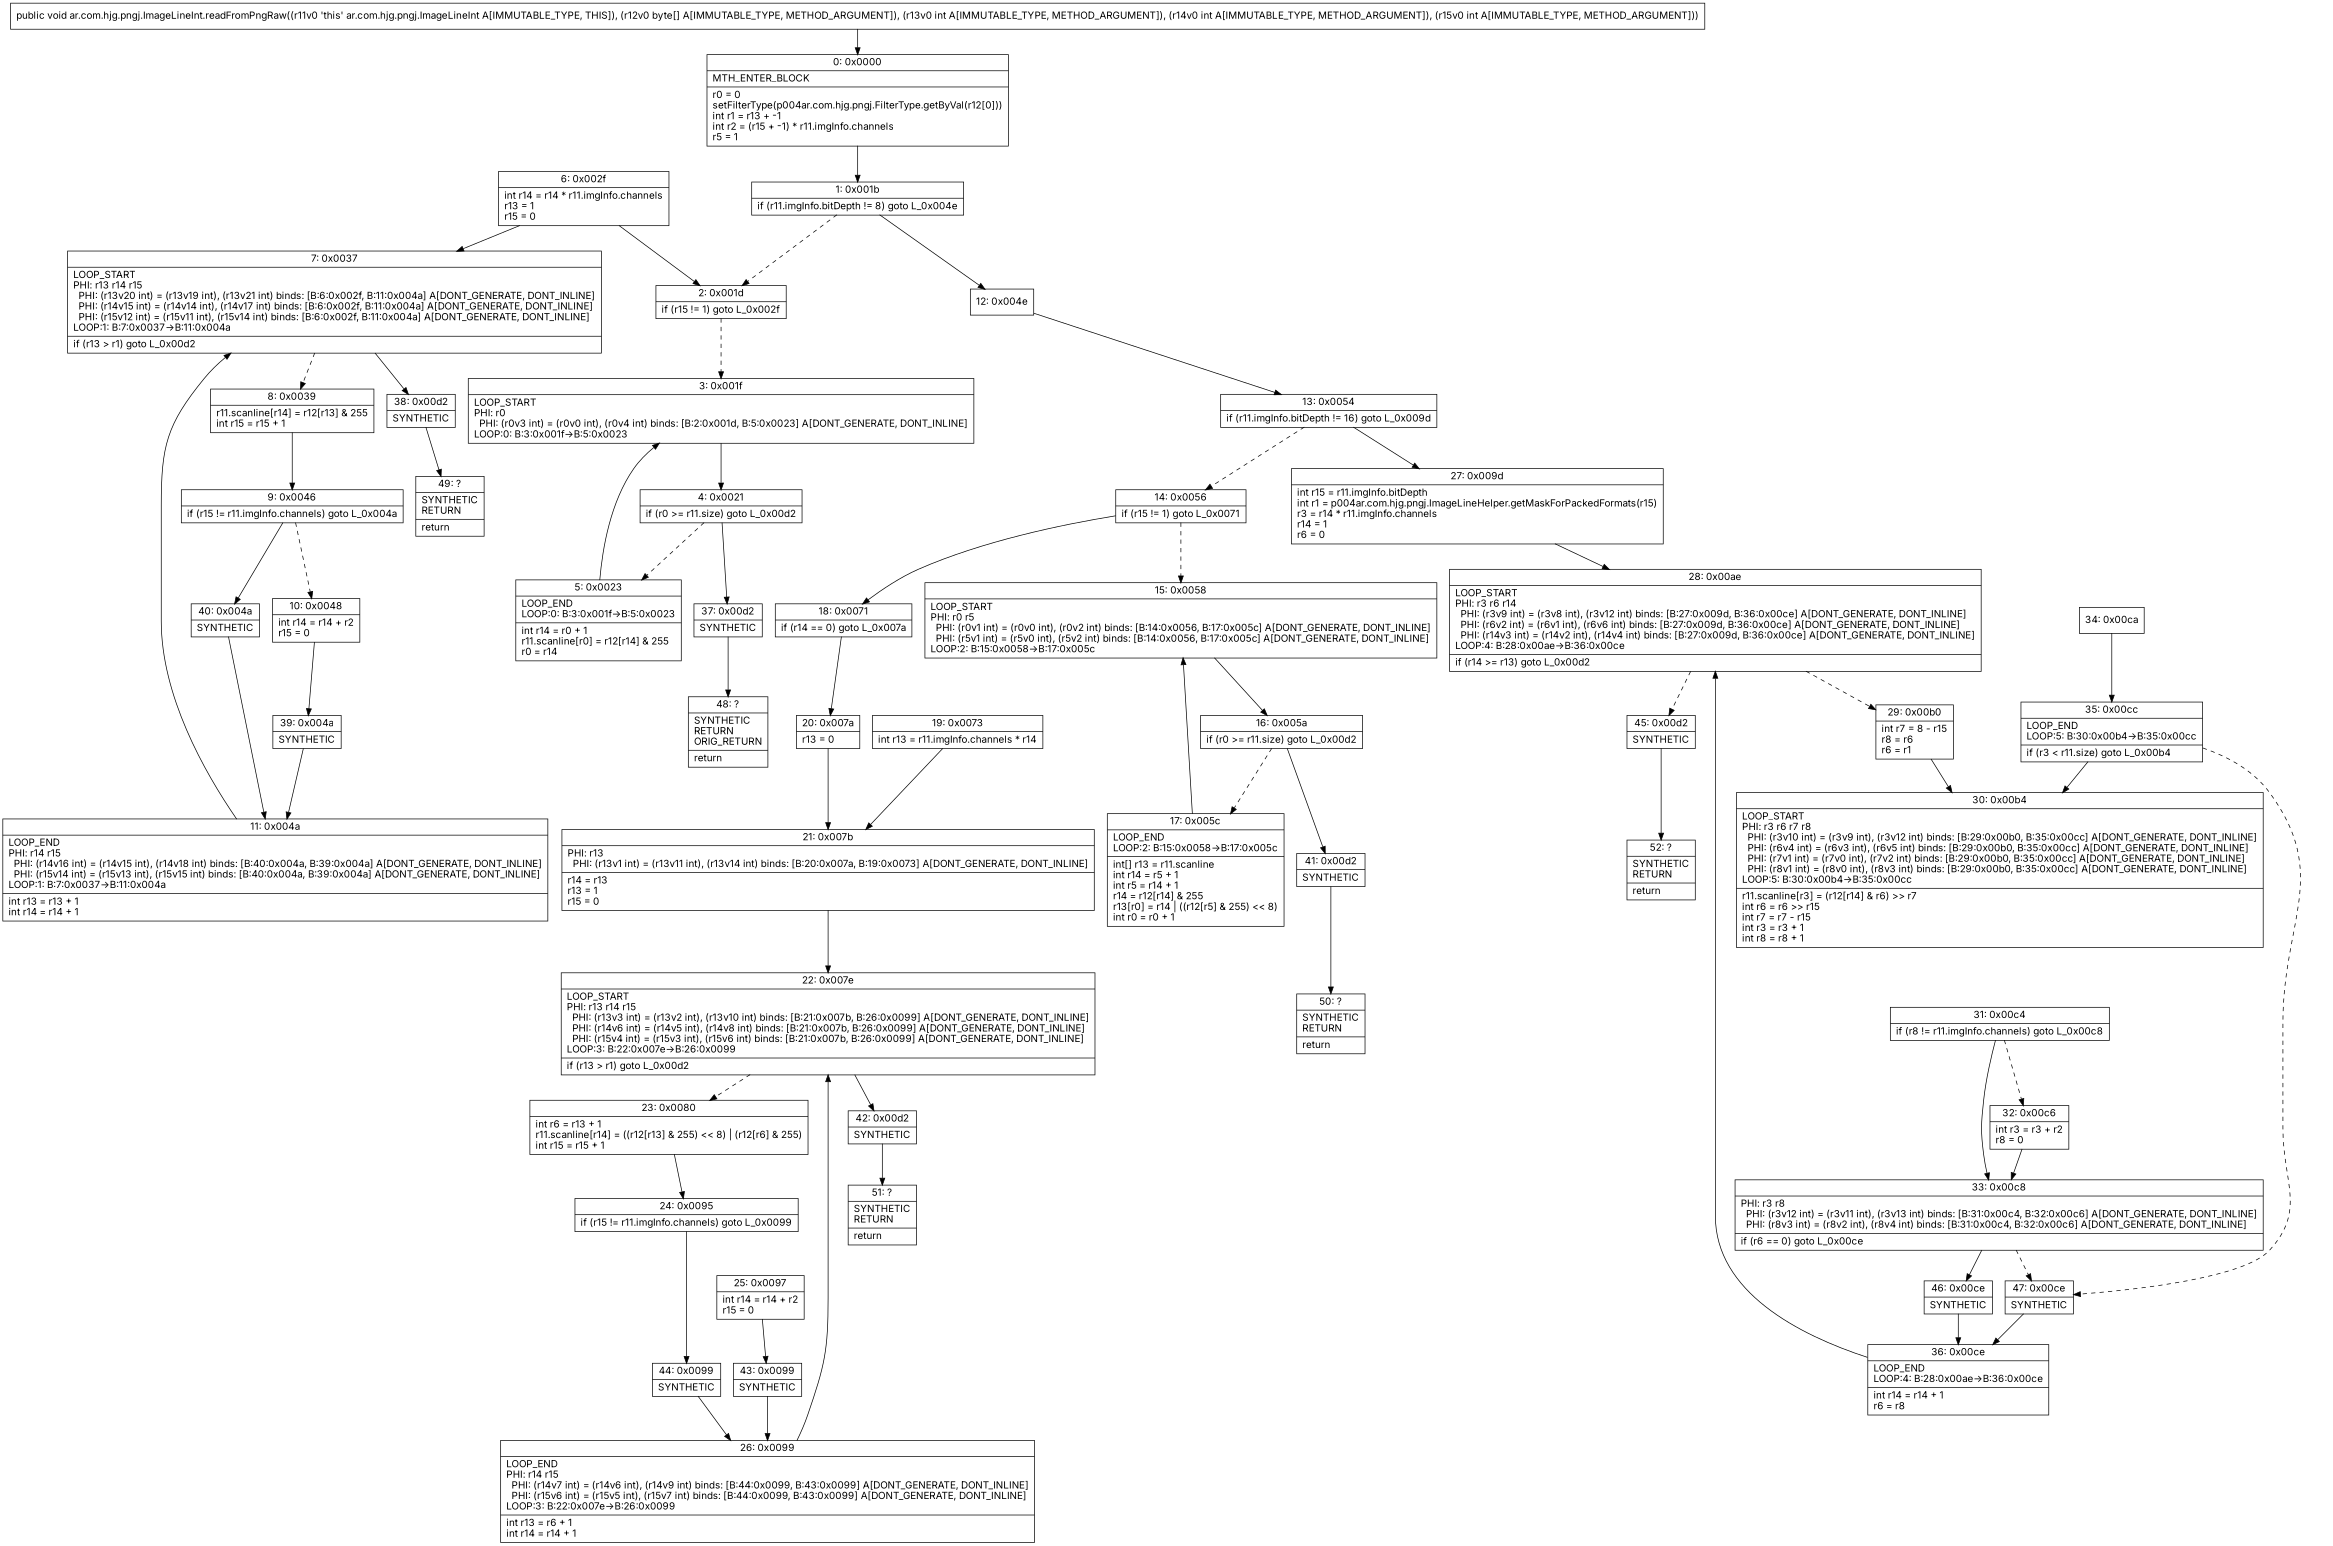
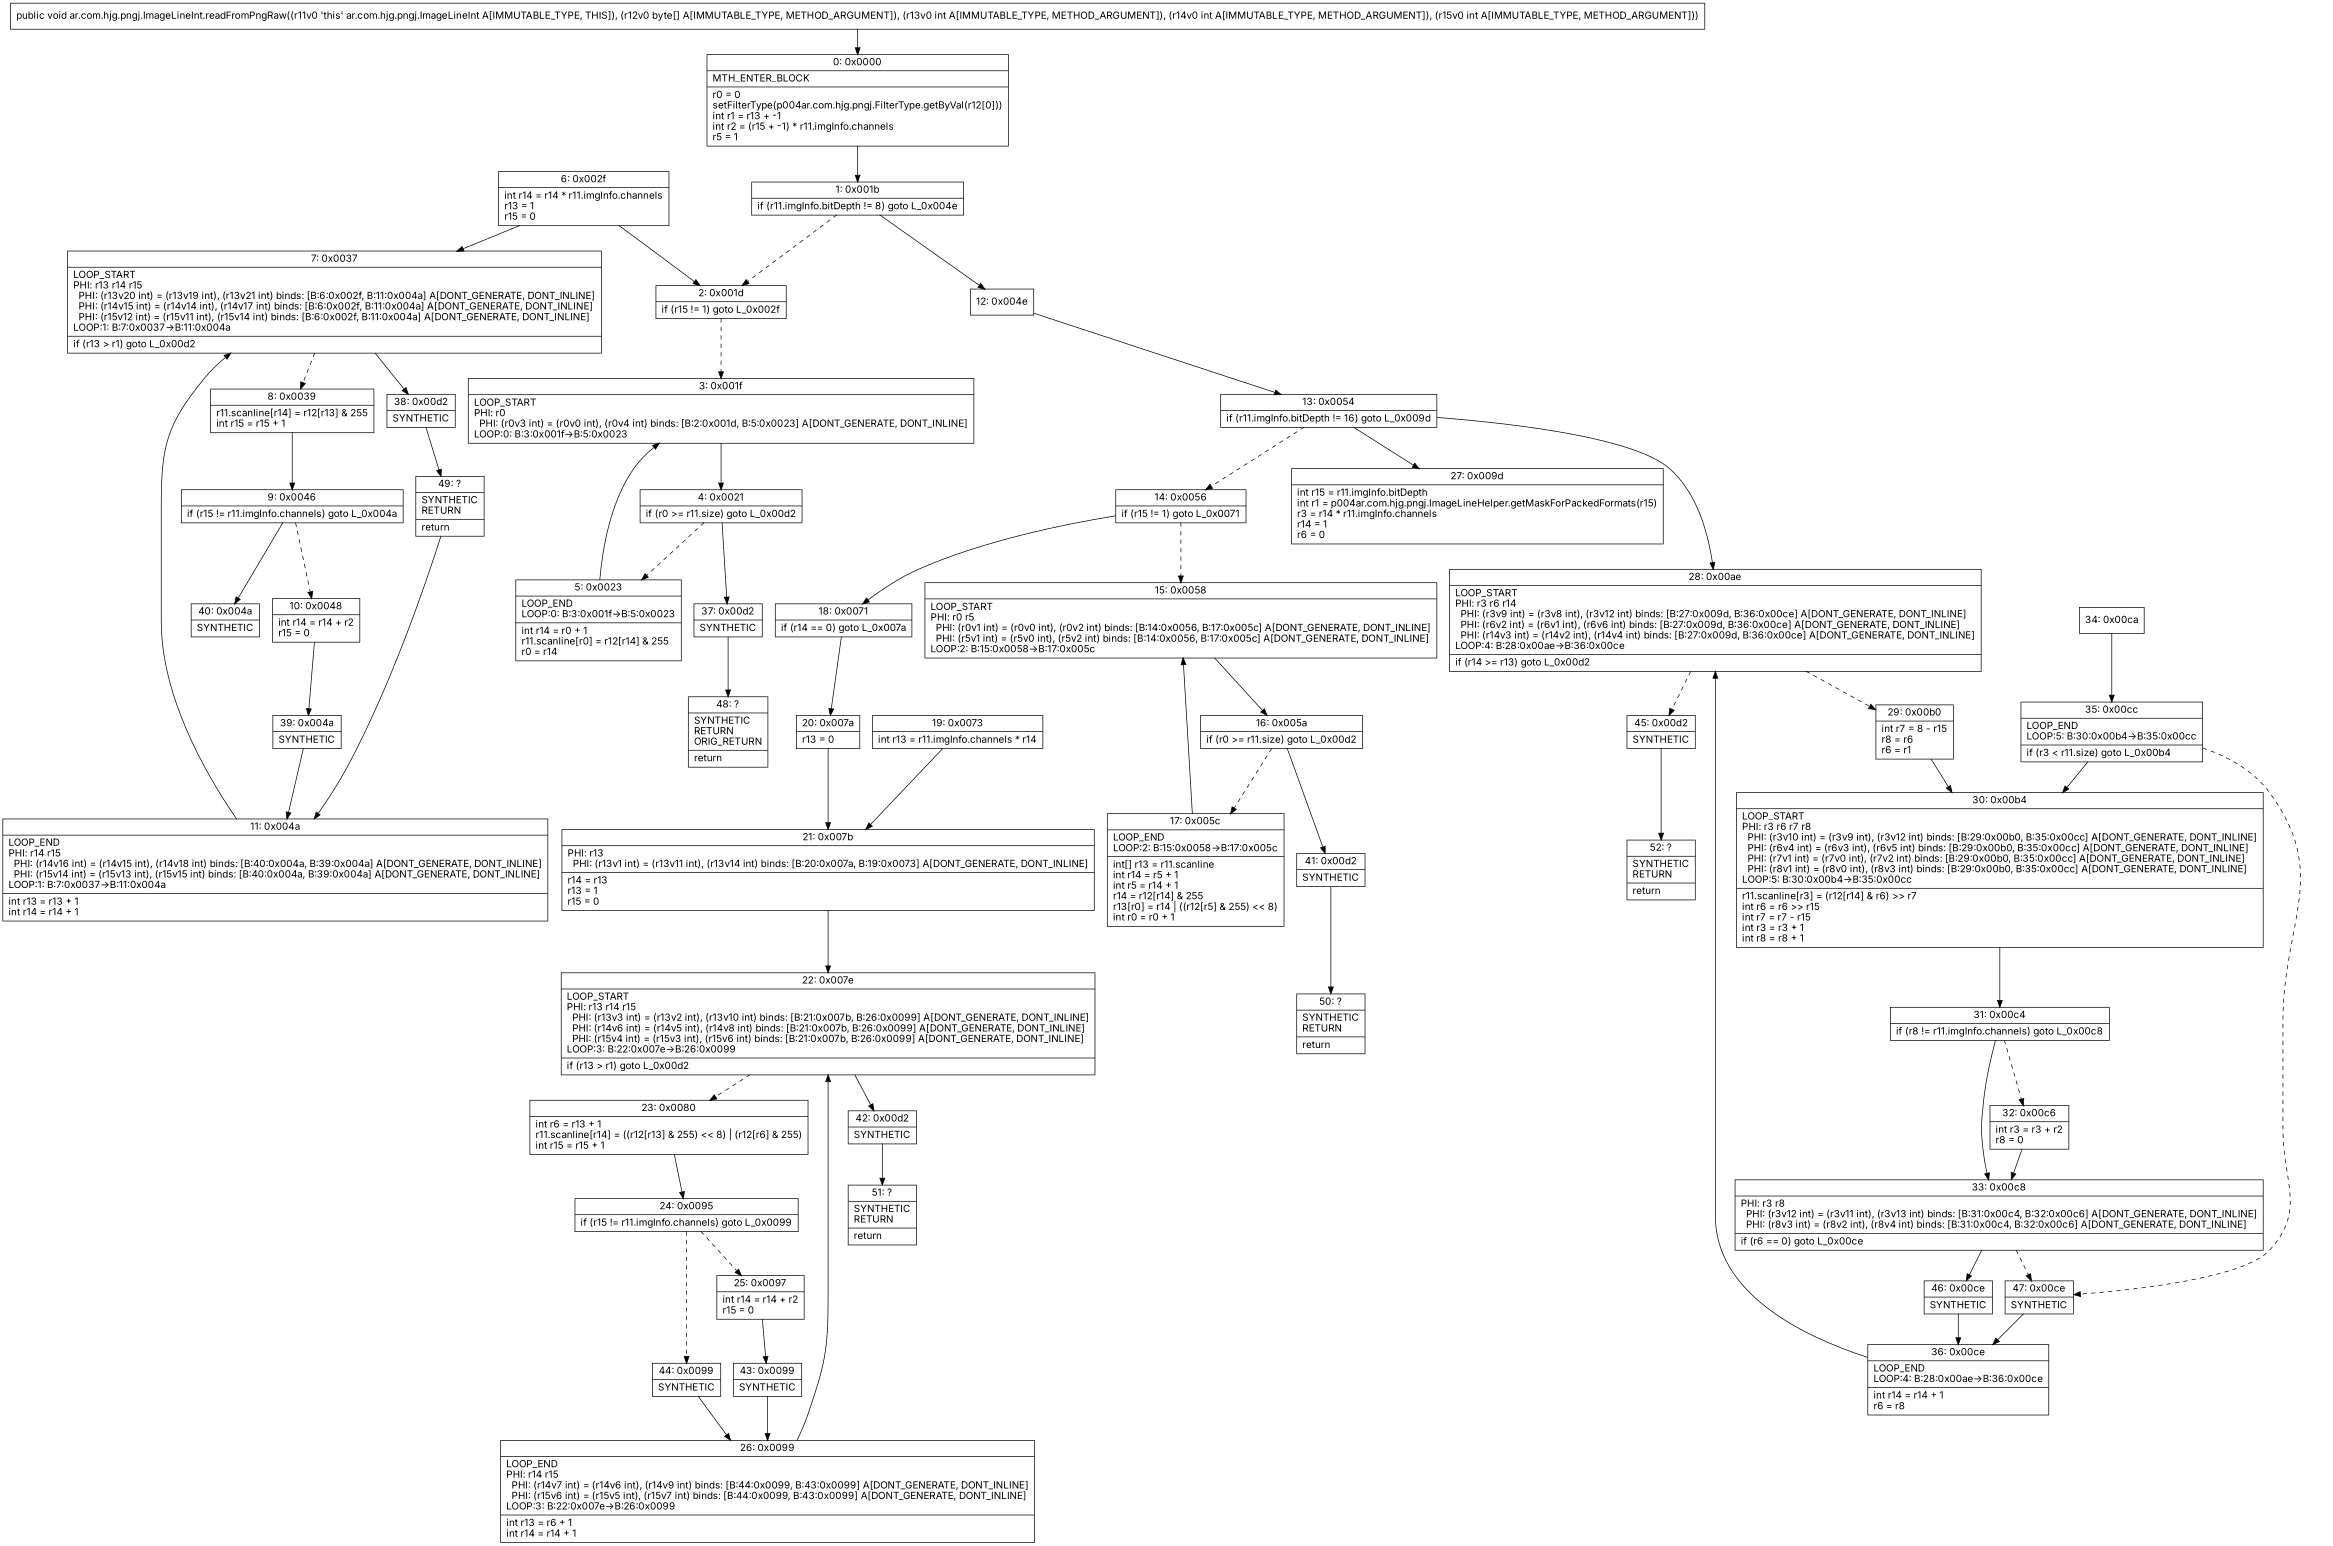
edge "27: 0x009d" -> "28: 0x00ae": now "13: 0x0054" -> "28: 0x00ae"
edge "40: 0x004a" -> "11: 0x004a": now "49: ?" -> "11: 0x004a"
edge "30: 0x00b4" -> "31: 0x00c4": added
edge "24: 0x0095" -> "25: 0x0097": added
edge "24: 0x0095" -> "44: 0x0099": style solid -> dashed
